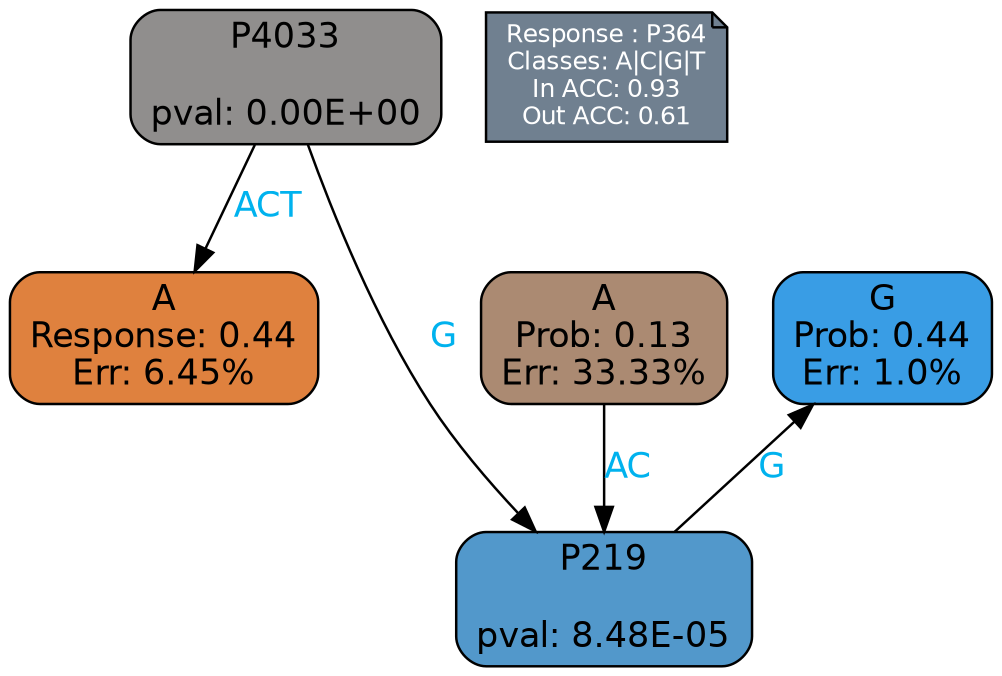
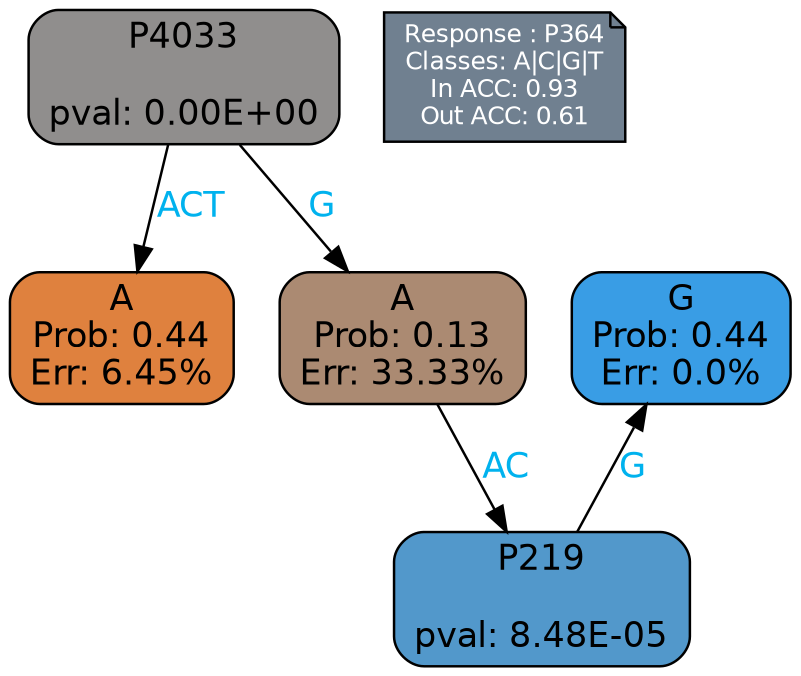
node "A Response: 0.44 Err: 6.45%": label "A Response: 0.44 Err: 6.45%" -> "A Prob: 0.44 Err: 6.45%"
node "G Prob: 0.44 Err: 1.0%": label "G Prob: 0.44 Err: 1.0%" -> "G Prob: 0.44 Err: 0.0%"
edge "P4033 pval: 0.00E+00" -> "P219 pval: 8.48E-05": now "P4033 pval: 0.00E+00" -> "A Prob: 0.13 Err: 33.33%"
